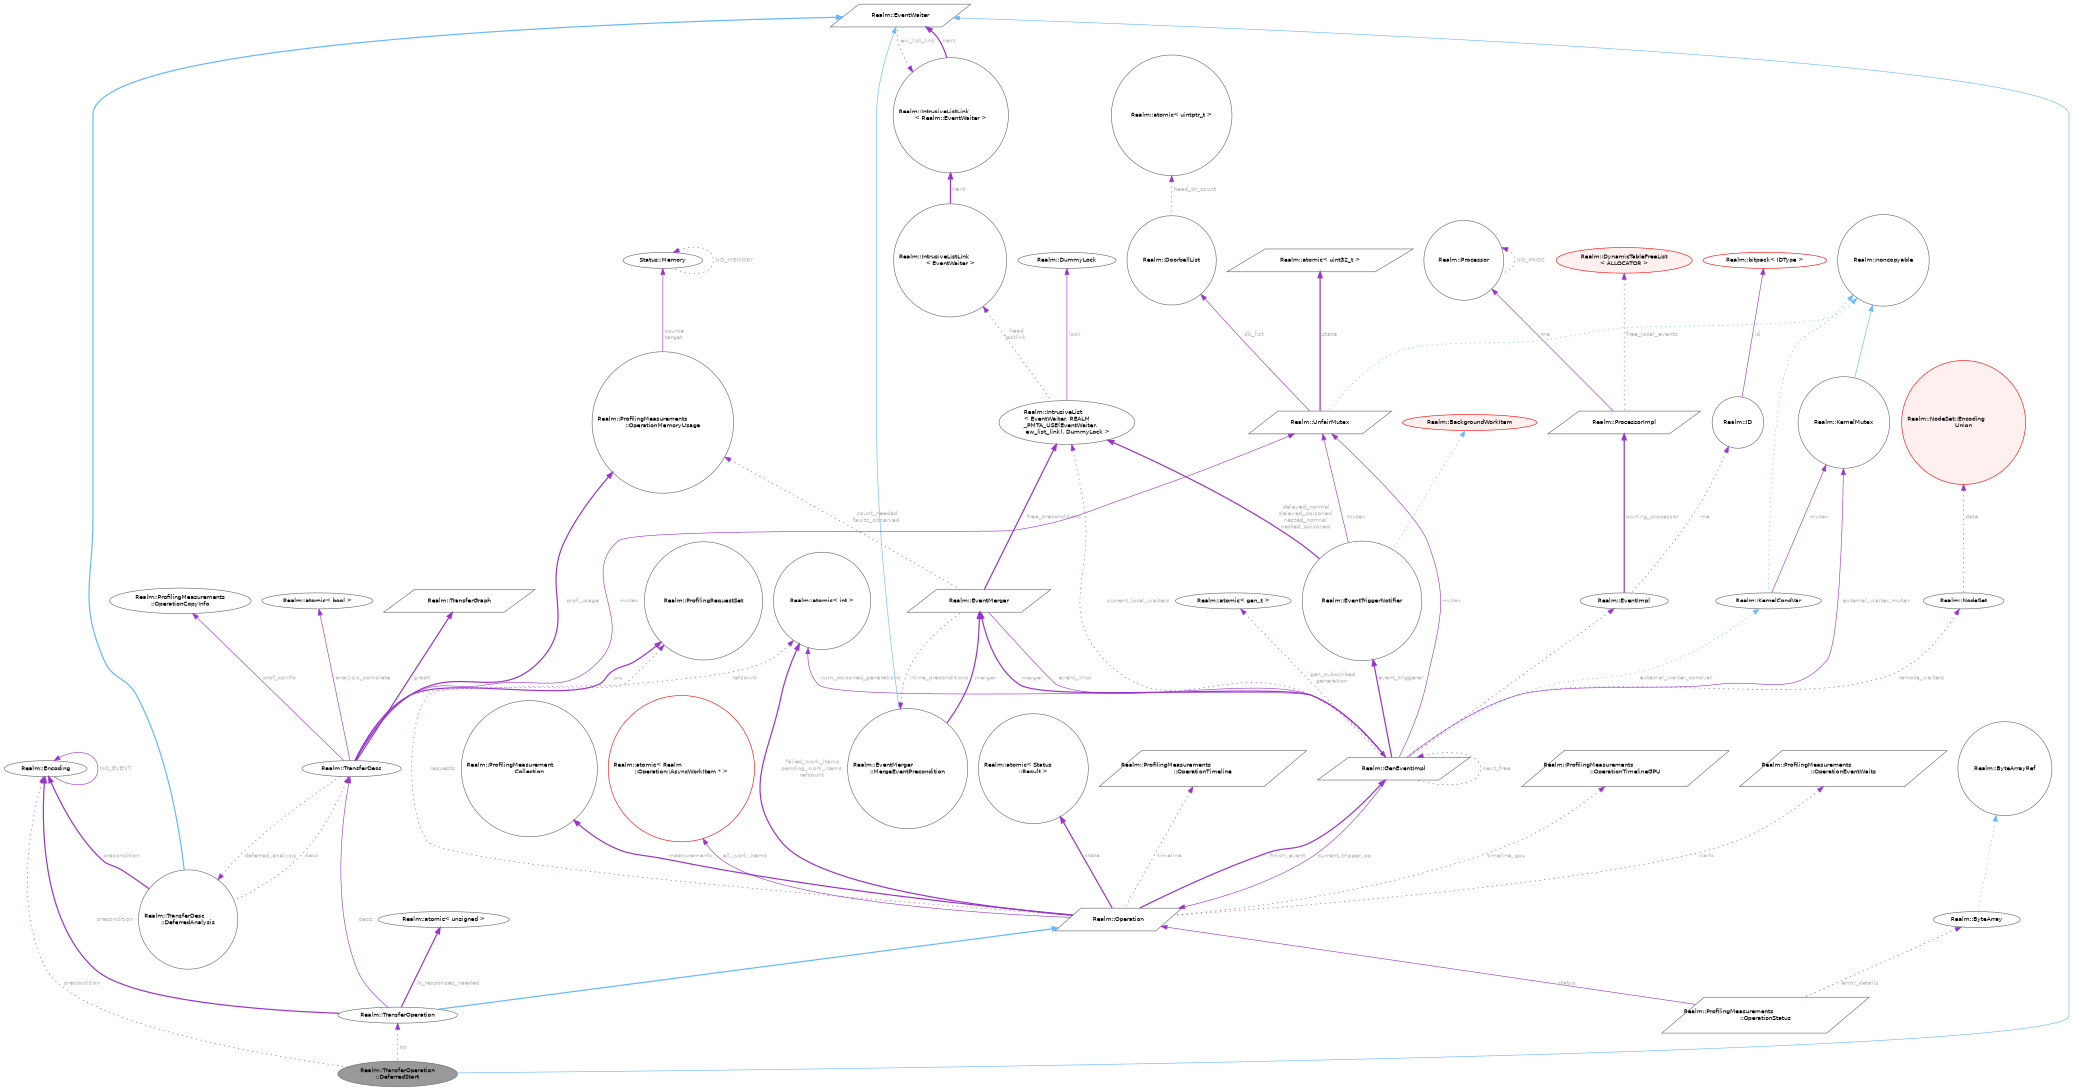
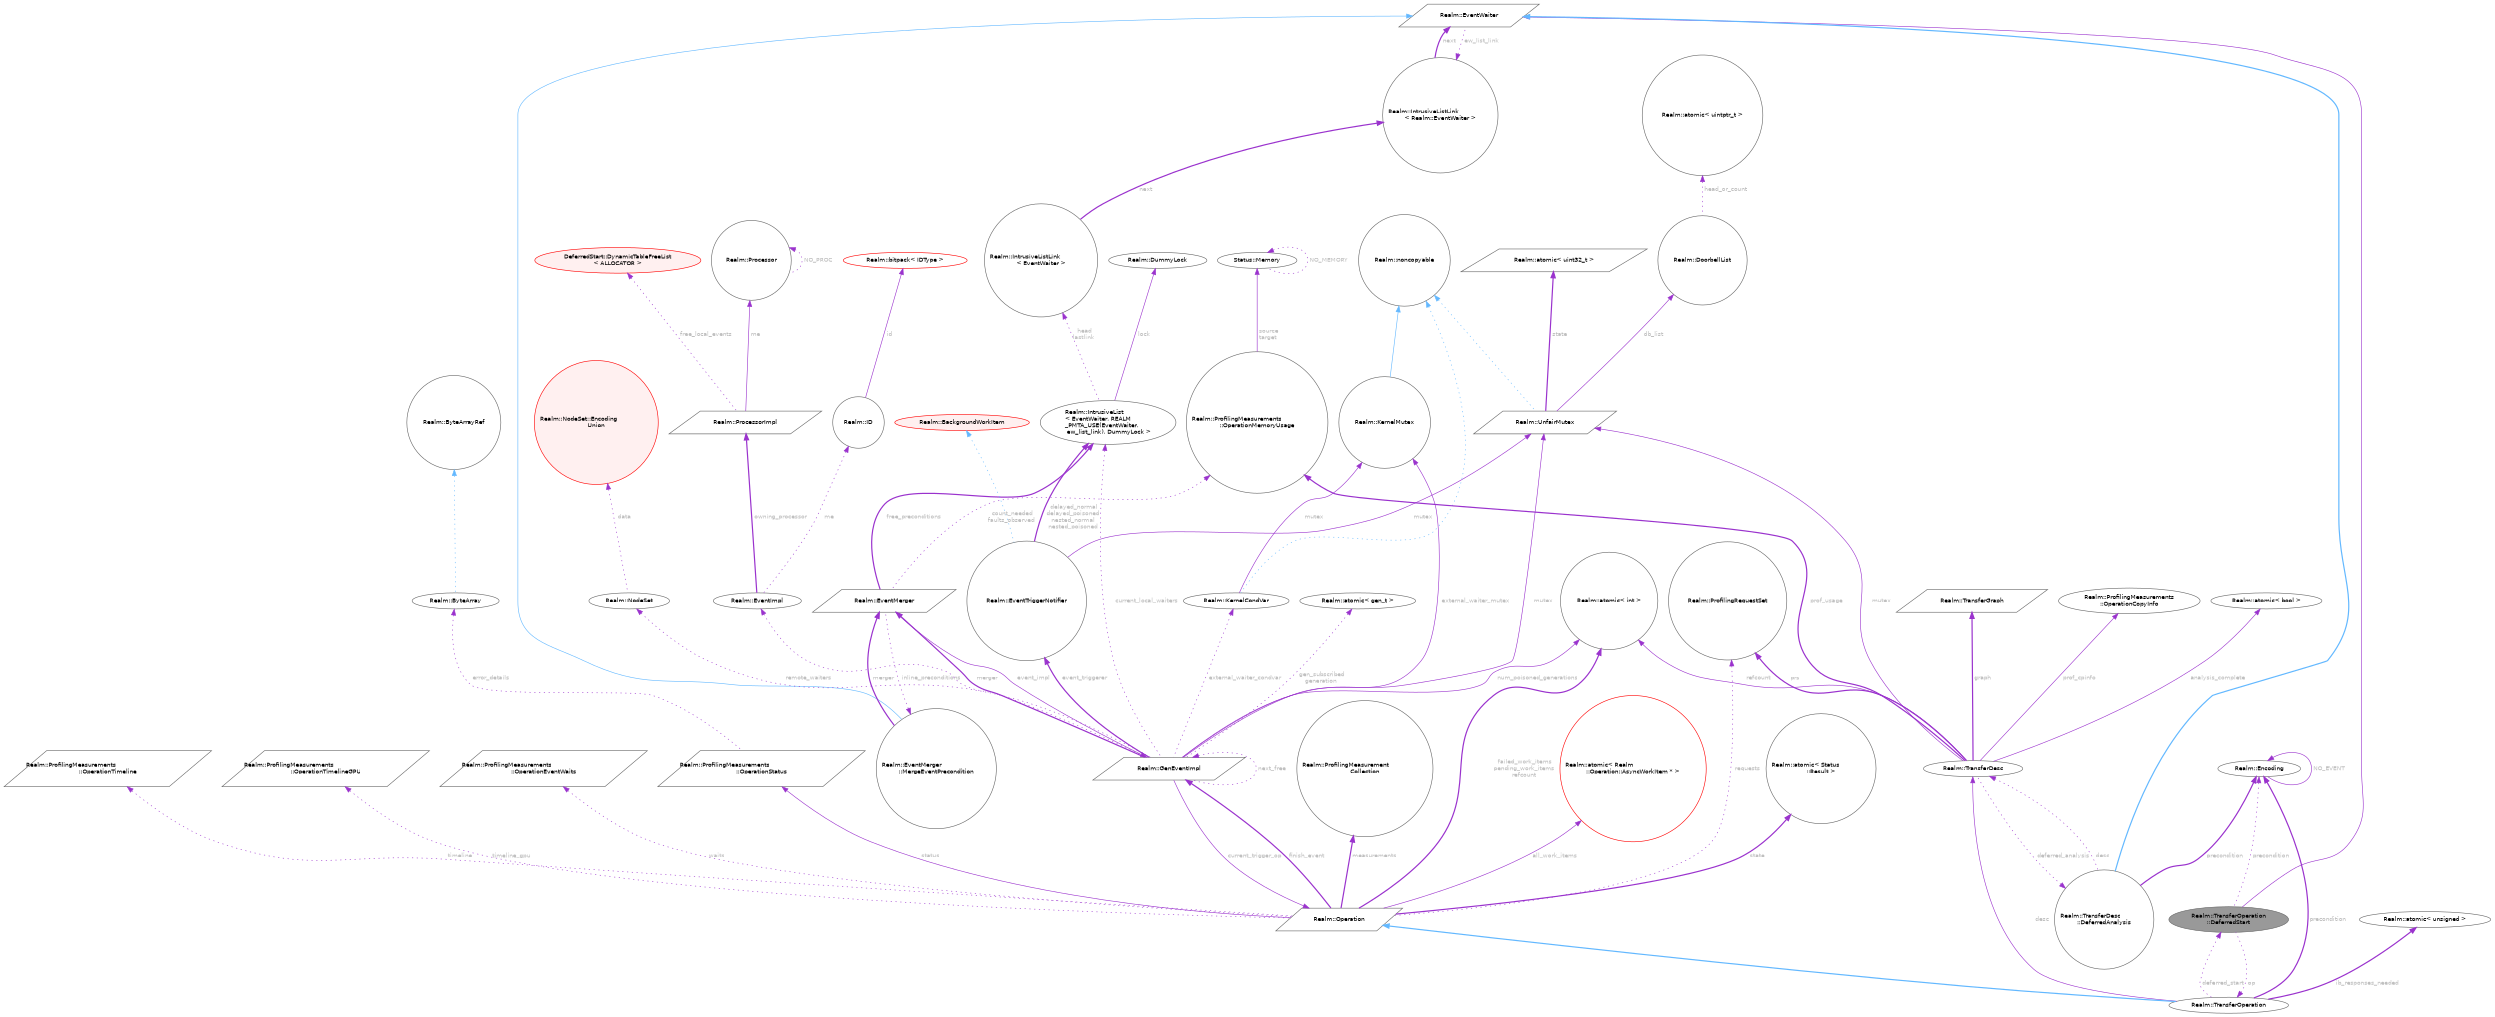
node "Realm::DynamicTableFreeList < ALLOCATOR >": label "Realm::DynamicTableFreeList < ALLOCATOR >" -> "DeferredStart::DynamicTableFreeList < ALLOCATOR >"
edge "Realm::GenEventImpl" -> "Realm::KernelCondVar": color steelblue1 -> darkorchid3
edge "Realm::TransferDesc" -> "Realm::atomic< int >": style dotted -> solid
edge "Realm::TransferOperation ::DeferredStart" -> "Realm::EventWaiter": color steelblue1 -> darkorchid3
edge "Realm::ProfilingMeasurements ::OperationStatus" -> "Realm::Operation": reversed
edge "Realm::TransferOperation" -> "Realm::TransferOperation ::DeferredStart": added, label "deferred_start"
